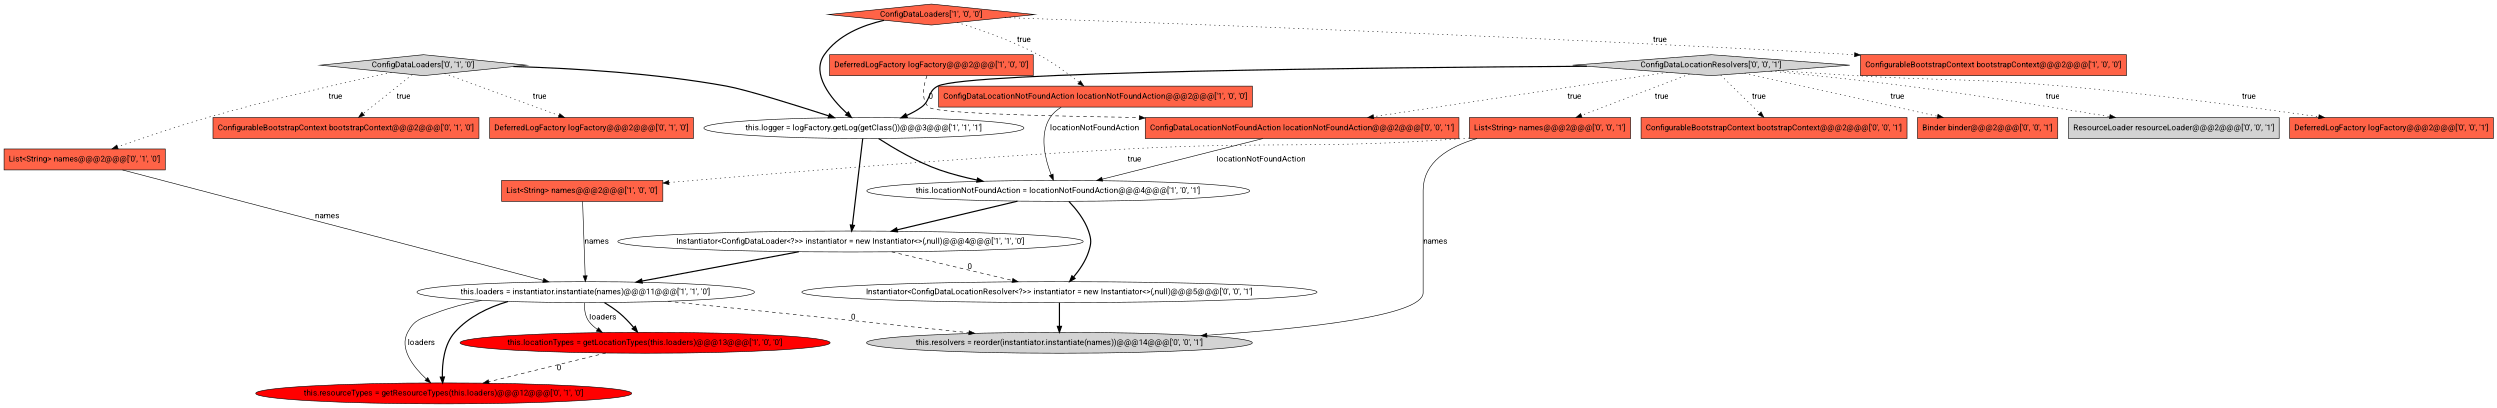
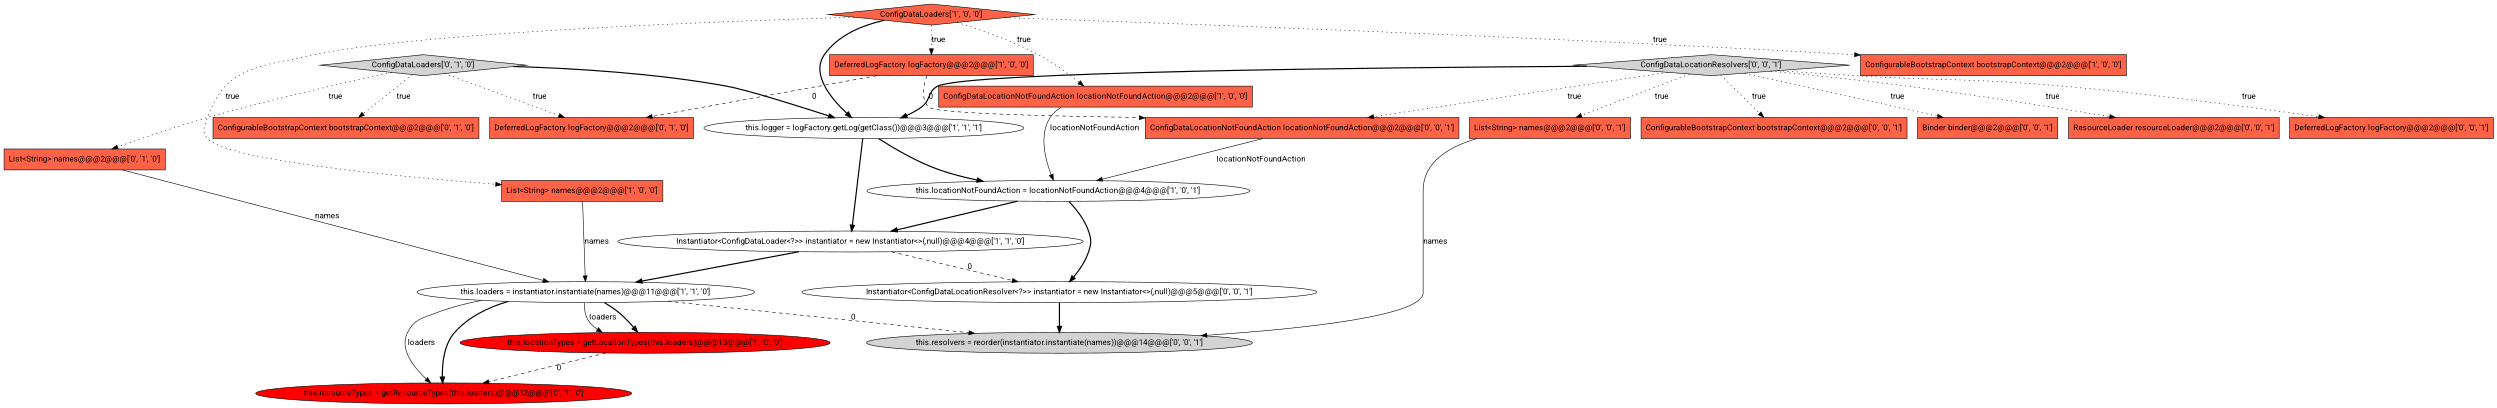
edge "ConfigDataLoaders['1', '0', '0']" -> "DeferredLogFactory logFactory@@@2@@@['1', '0', '0']": added, label "true"
edge "DeferredLogFactory logFactory@@@2@@@['1', '0', '0']" -> "DeferredLogFactory logFactory@@@2@@@['0', '1', '0']": added, label "0"
node "ResourceLoader resourceLoader@@@2@@@['0', '0', '1']": fillcolor lightgray -> tomato
edge "List<String> names@@@2@@@['0', '0', '1']" -> "List<String> names@@@2@@@['1', '0', '0']": now "ConfigDataLoaders['1', '0', '0']" -> "List<String> names@@@2@@@['1', '0', '0']"
